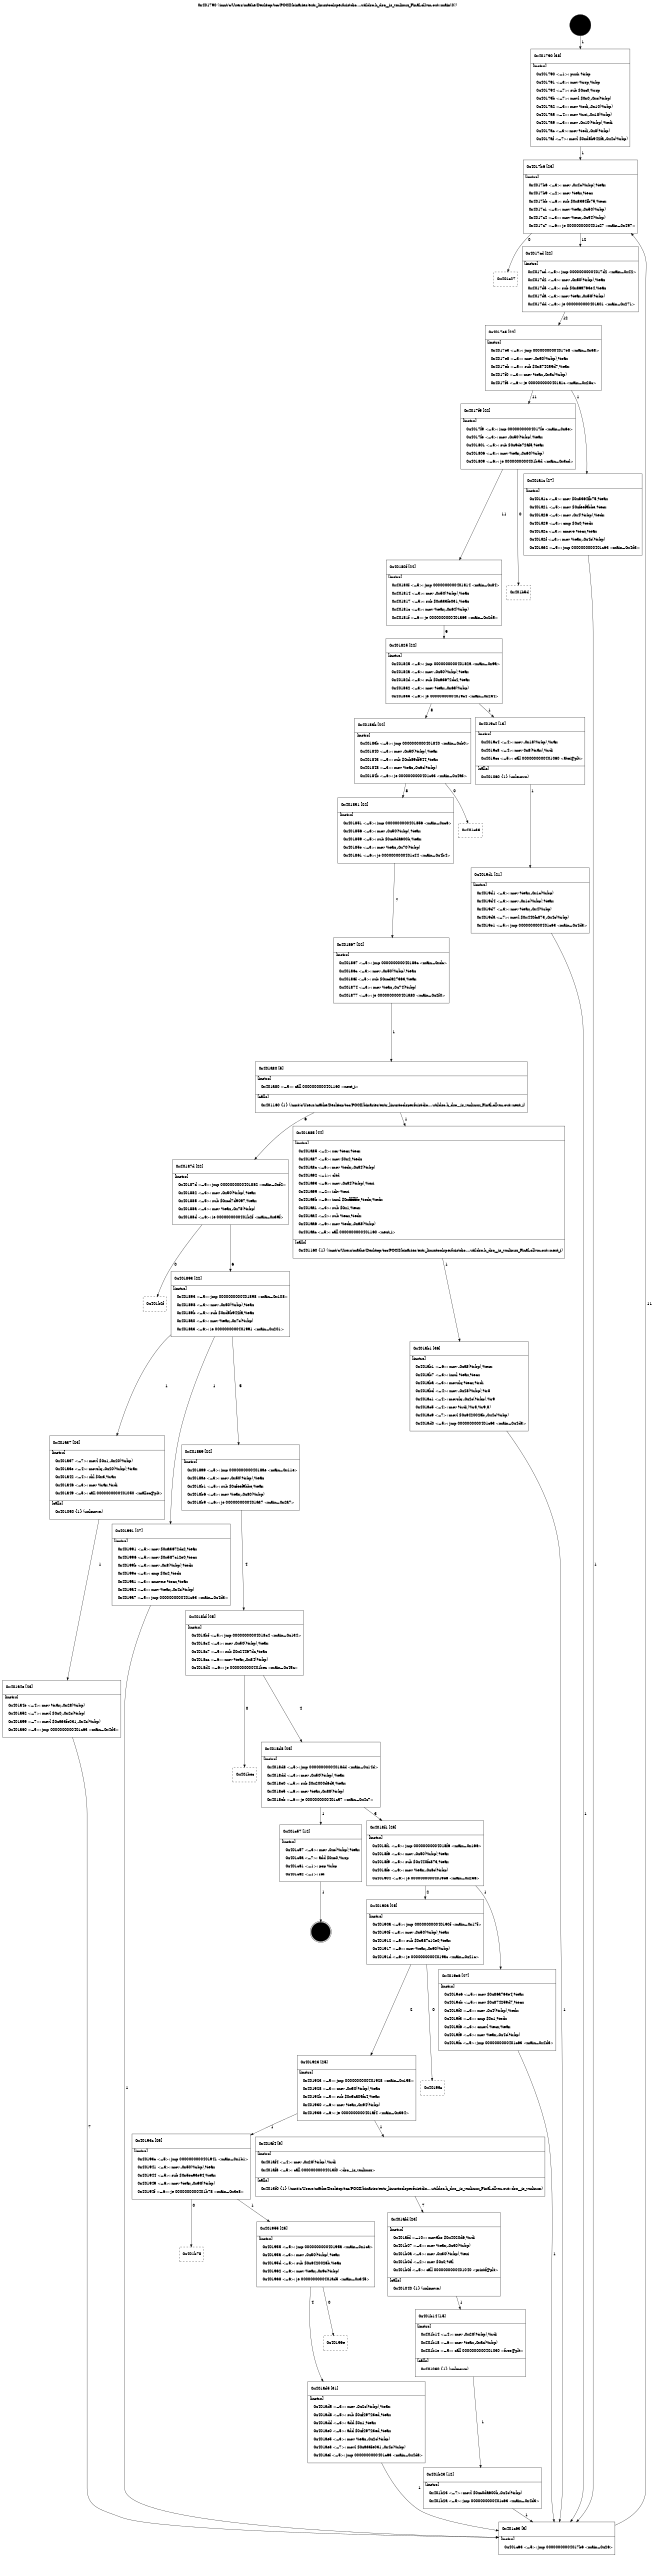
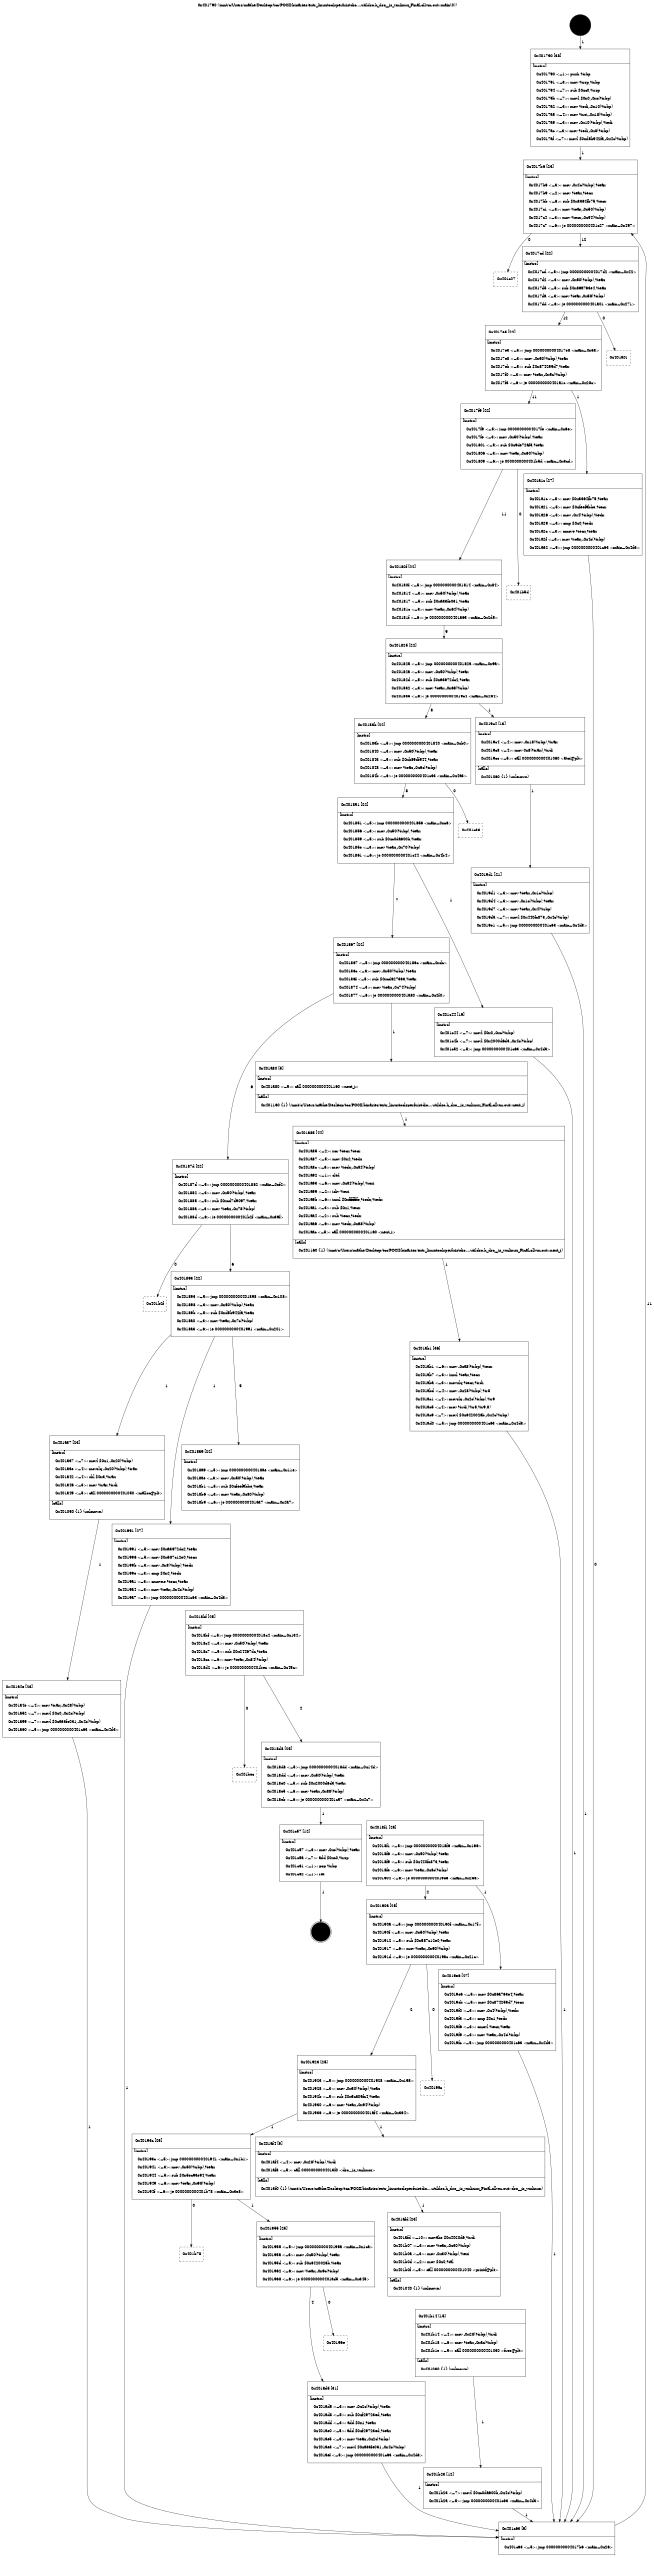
node "0x401a01": added
node "0x401c44 [19]": added
edge "0x401a80 [5]" -> "0x40187d [22]": now "0x401867 [22]" -> "0x40187d [22]"
edge "0x4018a9 [22]" -> "0x4018bf [25]": removed, label "4"
edge "0x401a1c [27]" -> "0x401c63 [5]": label " 1" -> " 0"
edge "0x4018d8 [25]" -> "0x4018f1 [25]": removed, label "3"
edge "0x401a4e [23]" -> "0x401c63 [5]": label " 7" -> " 1"
edge "0x401af4 [9]" -> "0x401afd [23]": label " 7" -> " 1"
edge "0x401afd [23]" -> "0x401b14 [15]": removed, label "1"
